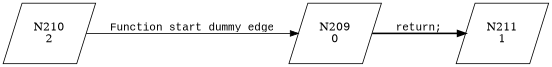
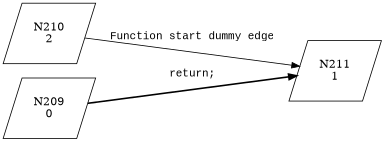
edge "N210 2" -> "N209 0": now "N210 2" -> "N211 1"
